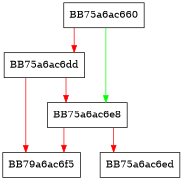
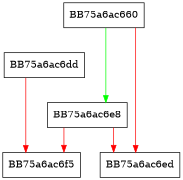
edge "BB75a6ac660" -> "BB75a6ac6dd": now "BB75a6ac660" -> "BB75a6ac6ed"
edge "BB75a6ac6dd" -> "BB75a6ac6e8": removed
node "BB79a6ac6f5": label "BB79a6ac6f5" -> "BB75a6ac6f5"
